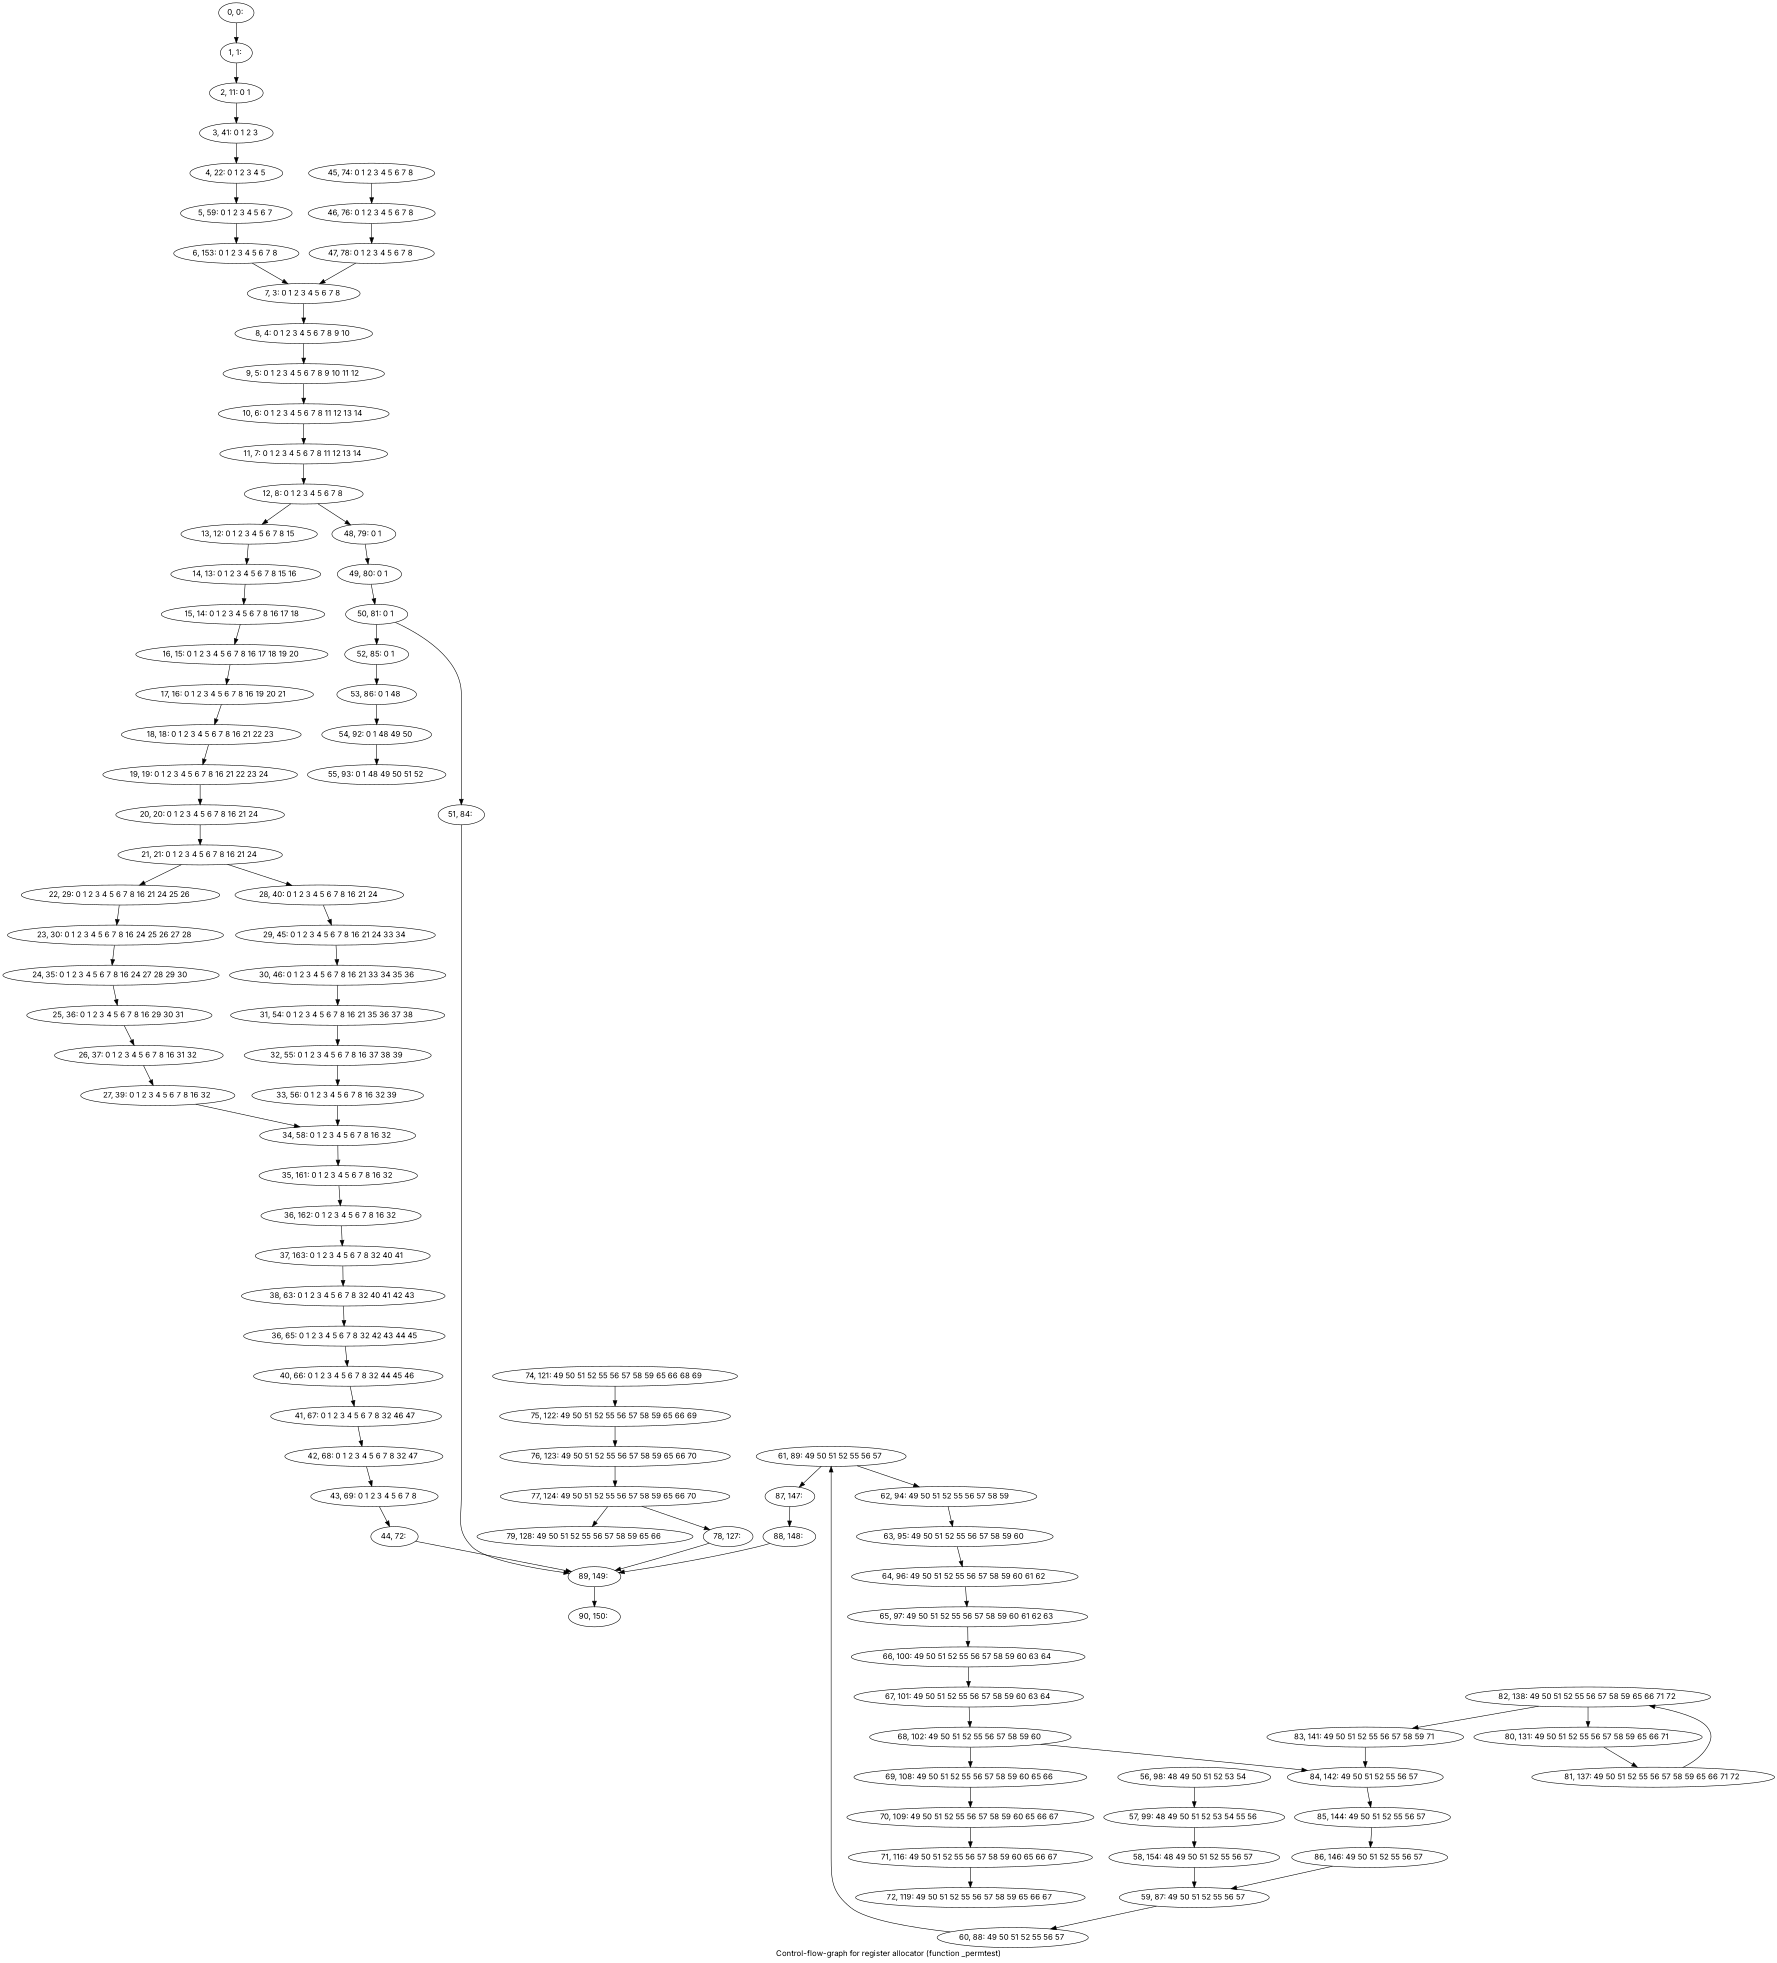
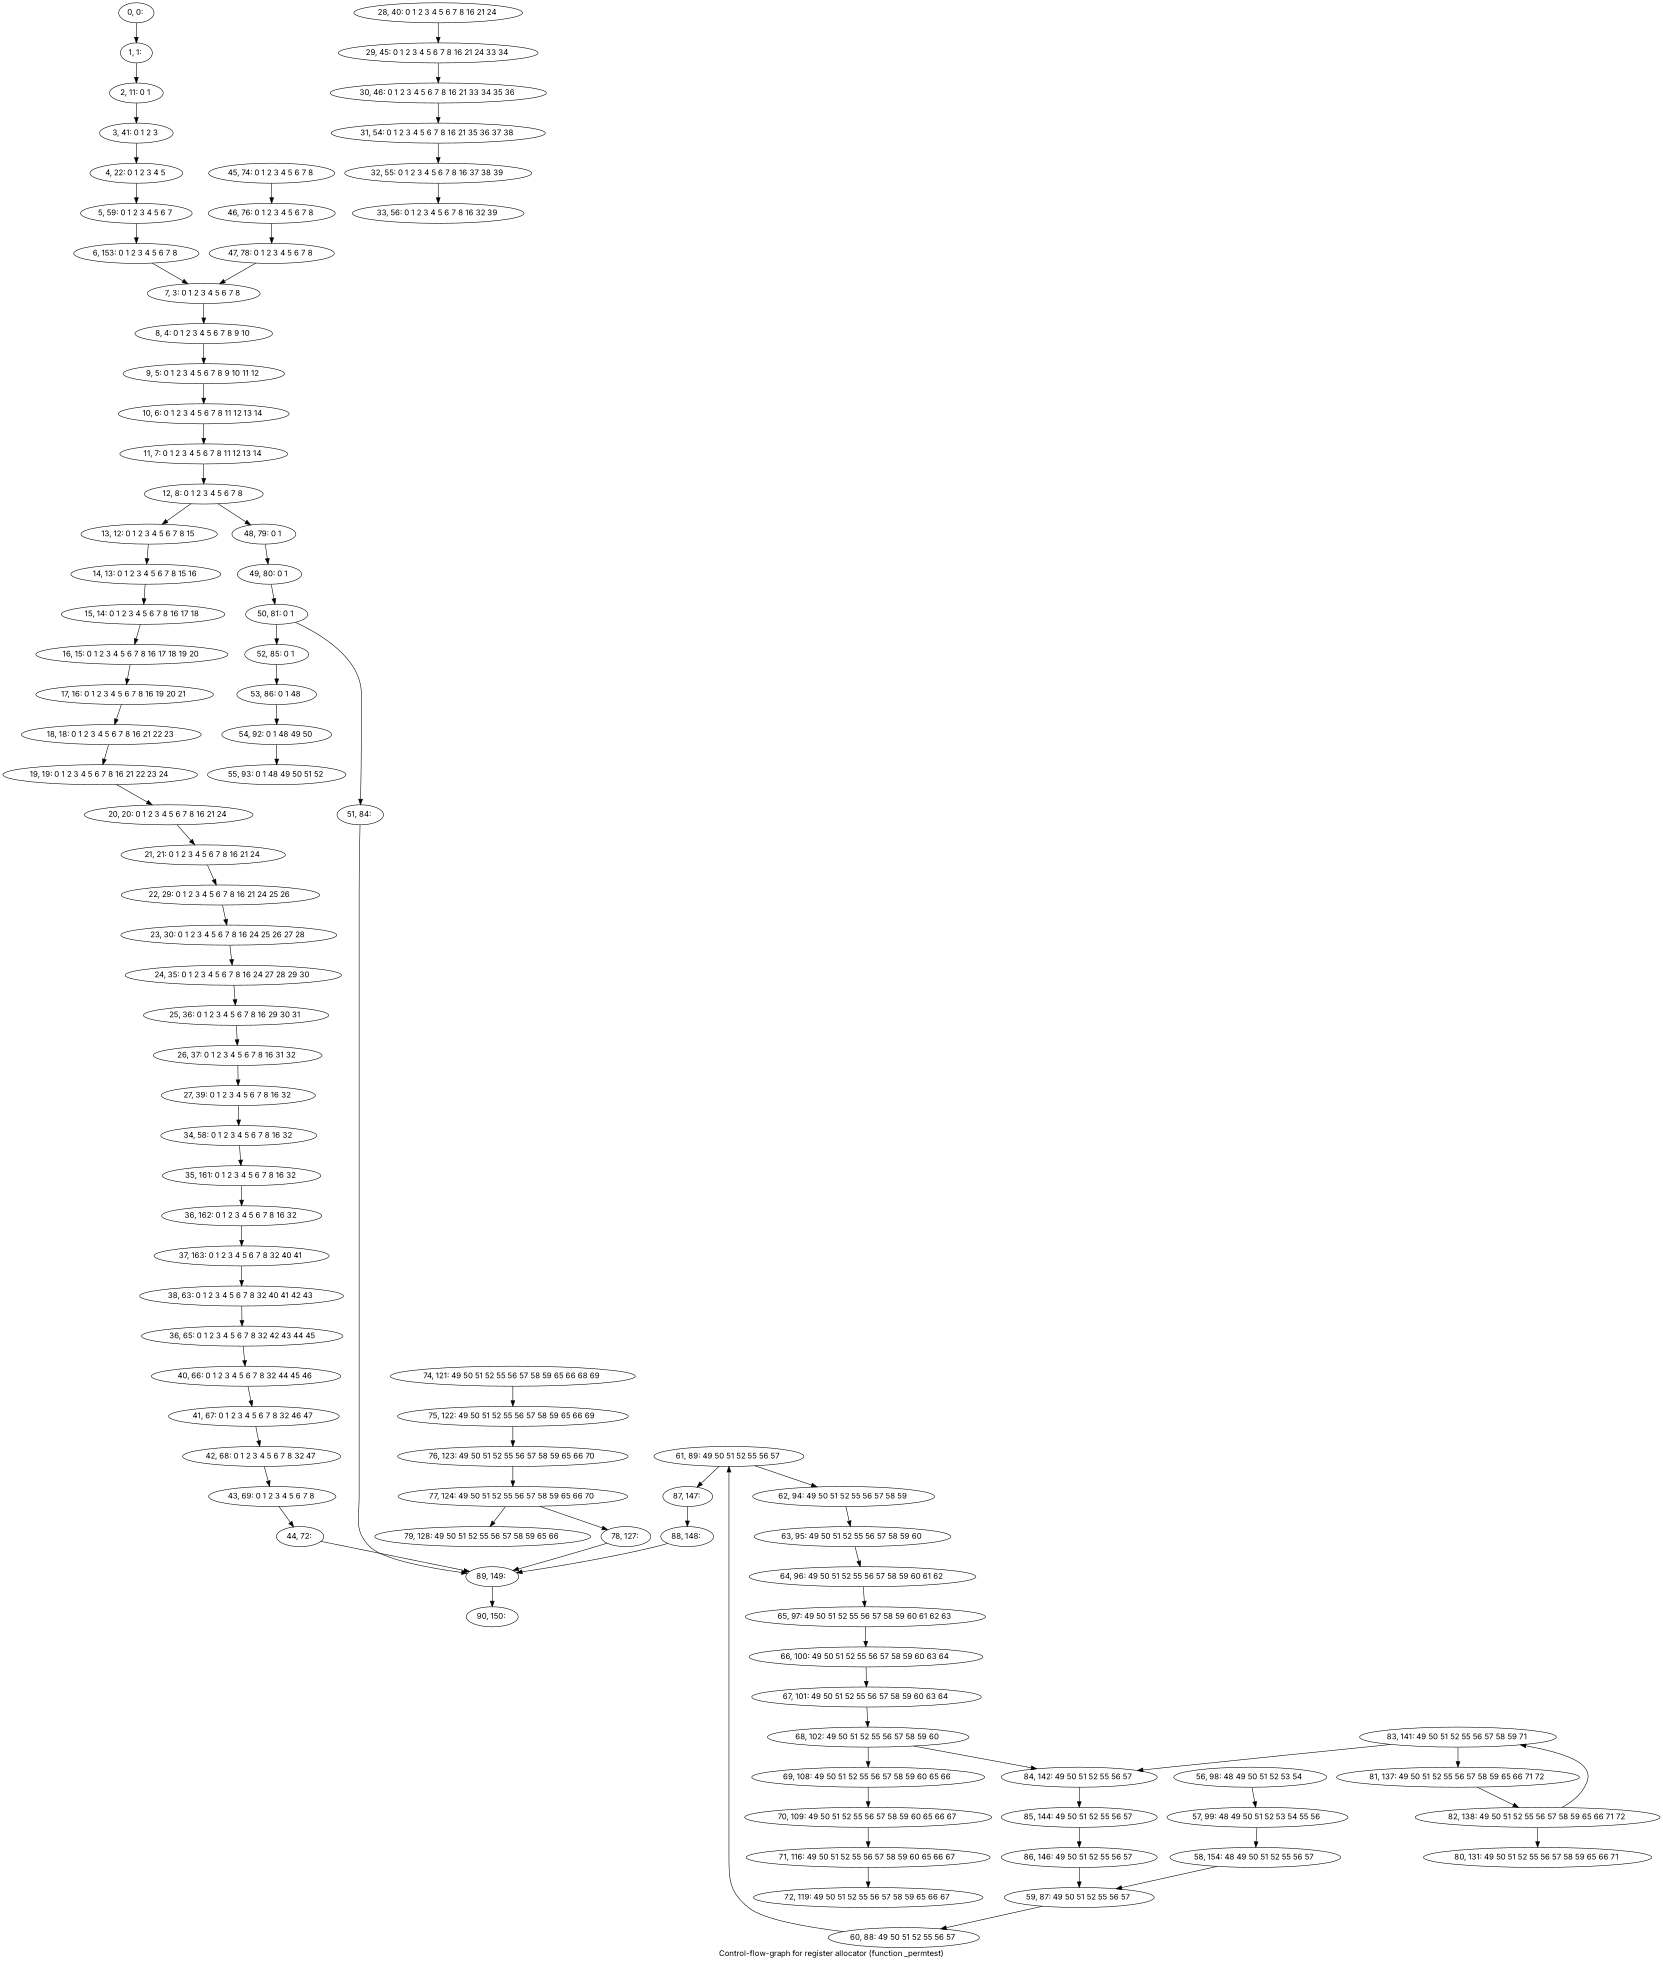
edge "21, 21: 0 1 2 3 4 5 6 7 8 16 21 24" -> "28, 40: 0 1 2 3 4 5 6 7 8 16 21 24": removed
edge "33, 56: 0 1 2 3 4 5 6 7 8 16 32 39" -> "34, 58: 0 1 2 3 4 5 6 7 8 16 32": removed
edge "80, 131: 49 50 51 52 55 56 57 58 59 65 66 71" -> "81, 137: 49 50 51 52 55 56 57 58 59 65 66 71 72": now "83, 141: 49 50 51 52 55 56 57 58 59 71" -> "81, 137: 49 50 51 52 55 56 57 58 59 65 66 71 72"
